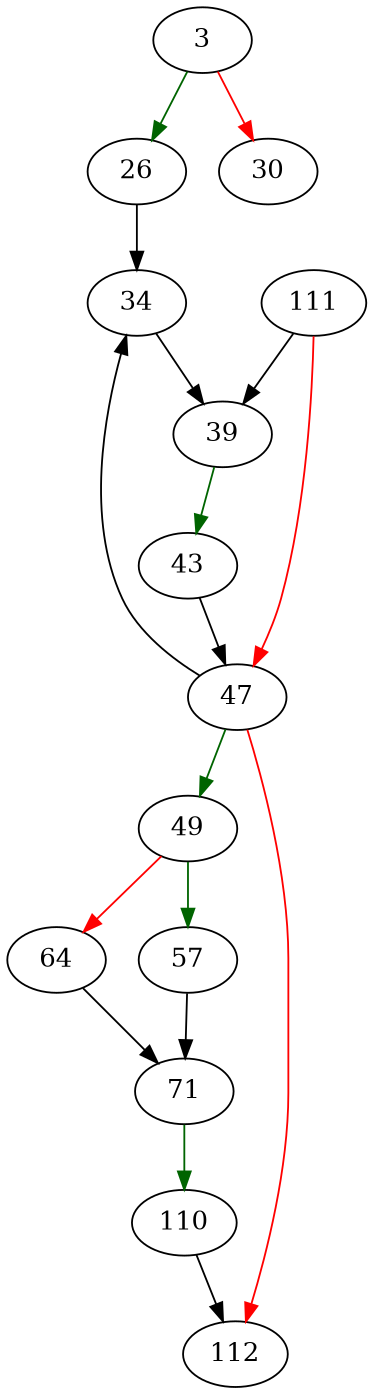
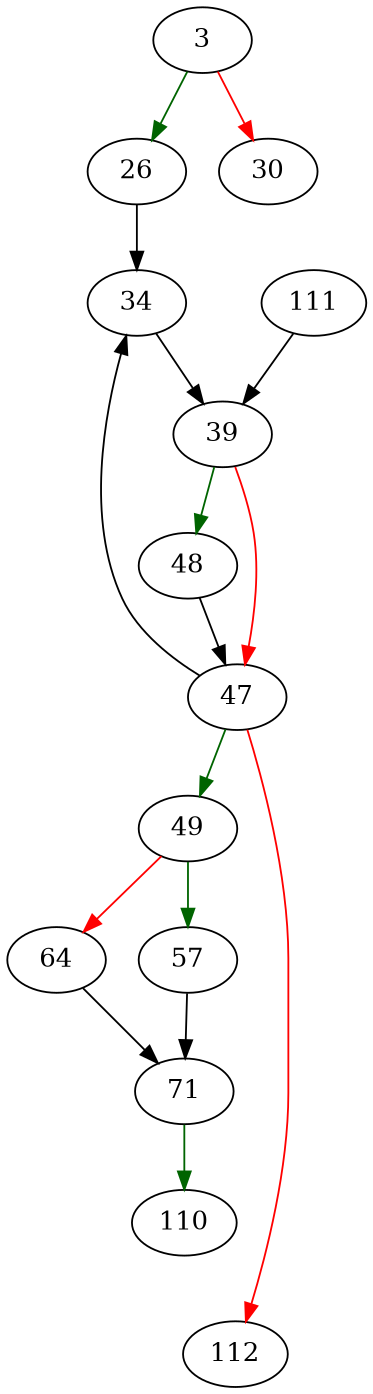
edge "111" -> "47": now "39" -> "47"
node "43": label "43" -> "48"
edge "110" -> "112": removed
